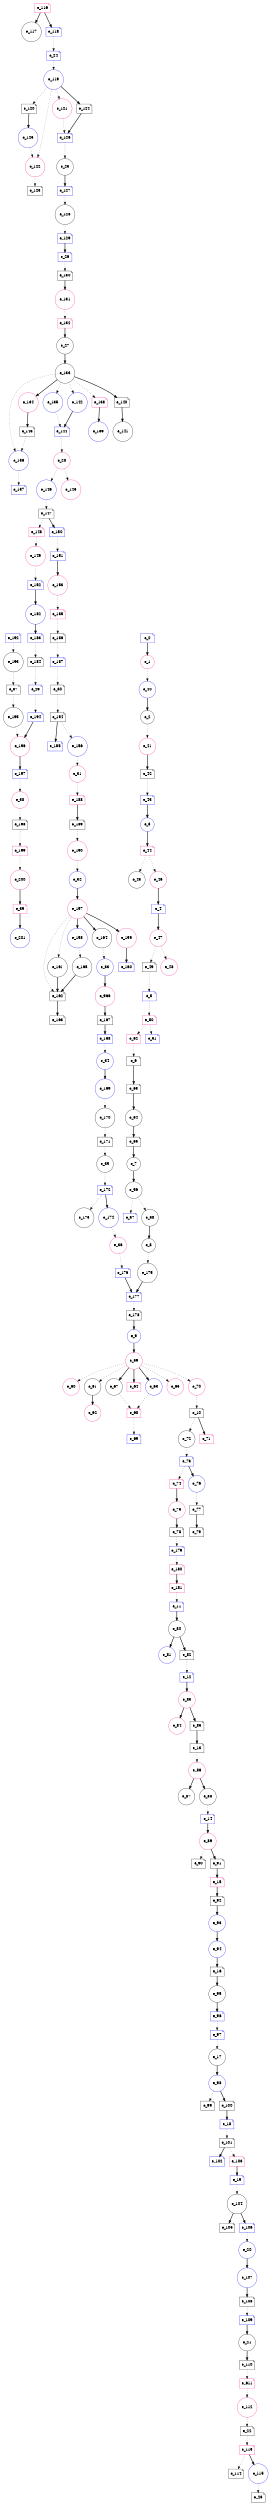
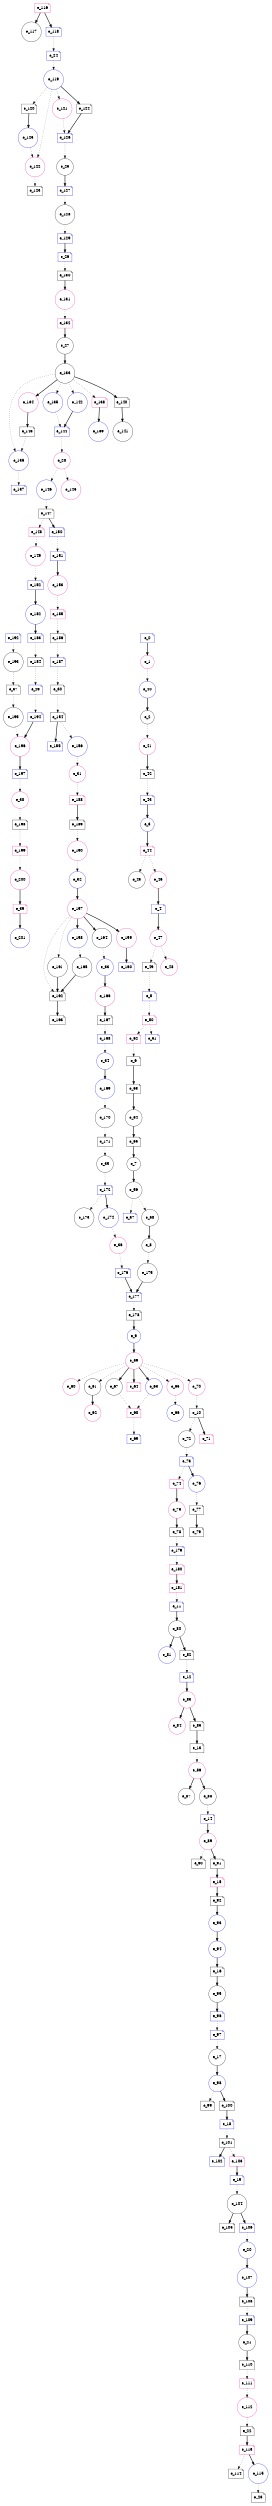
node "e_966": label "e_966" -> "e_166"
edge "e_167" -> "e_168": style bold -> dotted
node "e_66": added
node "e_611": label "e_611" -> "e_111"
edge "e_22" -> "e_113": style dotted -> bold
